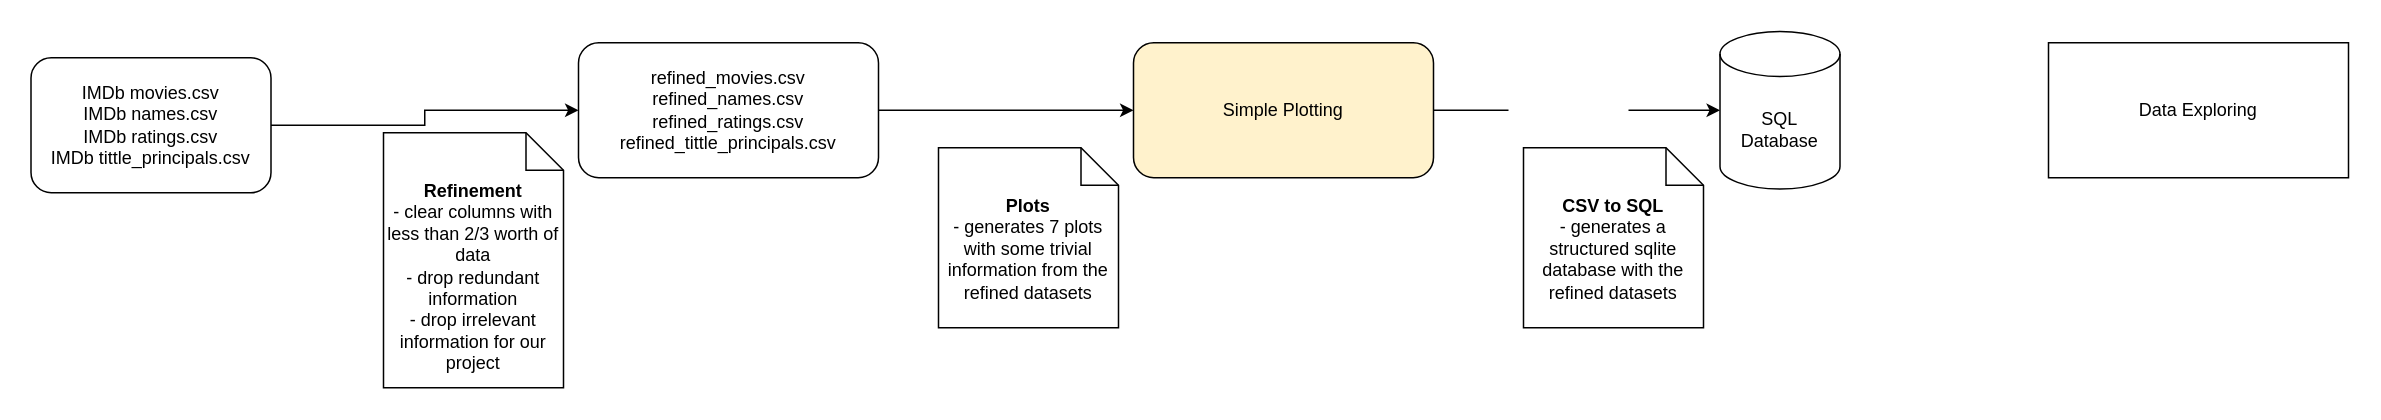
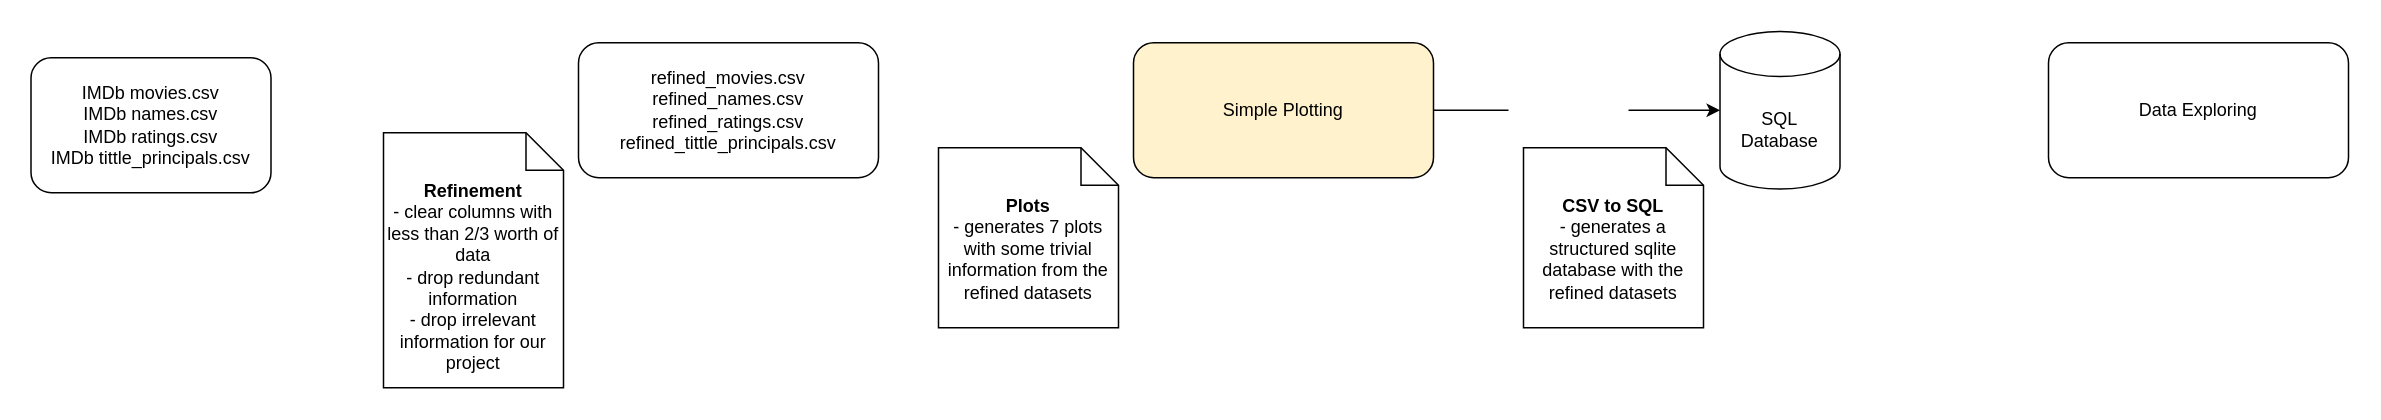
edge "refined_movies.csv refined_names.csv refined_ratings.csv refined_tittle_principals.csv" -> "Simple Plotting": removed
node "Data Exploring": shape rectangle -> rounded rectangle
edge "IMDb movies.csv IMDb names.csv IMDb ratings.csv IMDb tittle_principals.csv" -> "refined_movies.csv refined_names.csv refined_ratings.csv refined_tittle_principals.csv": removed
